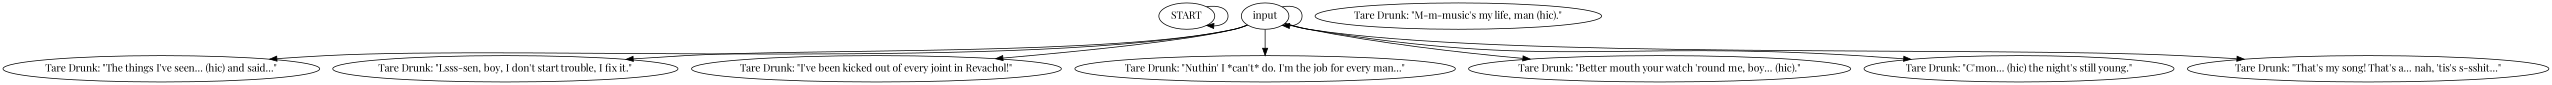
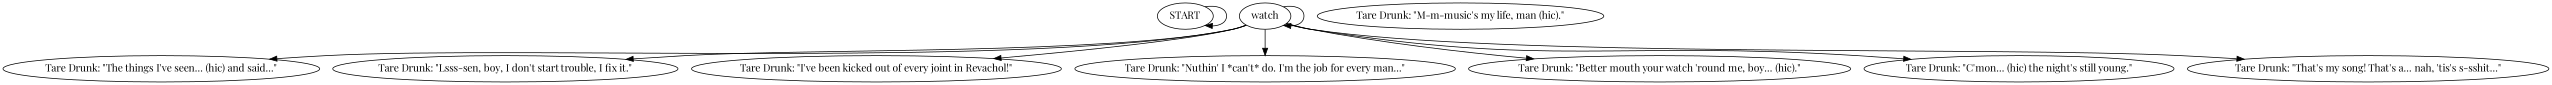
node "input": label "input" -> "watch"
